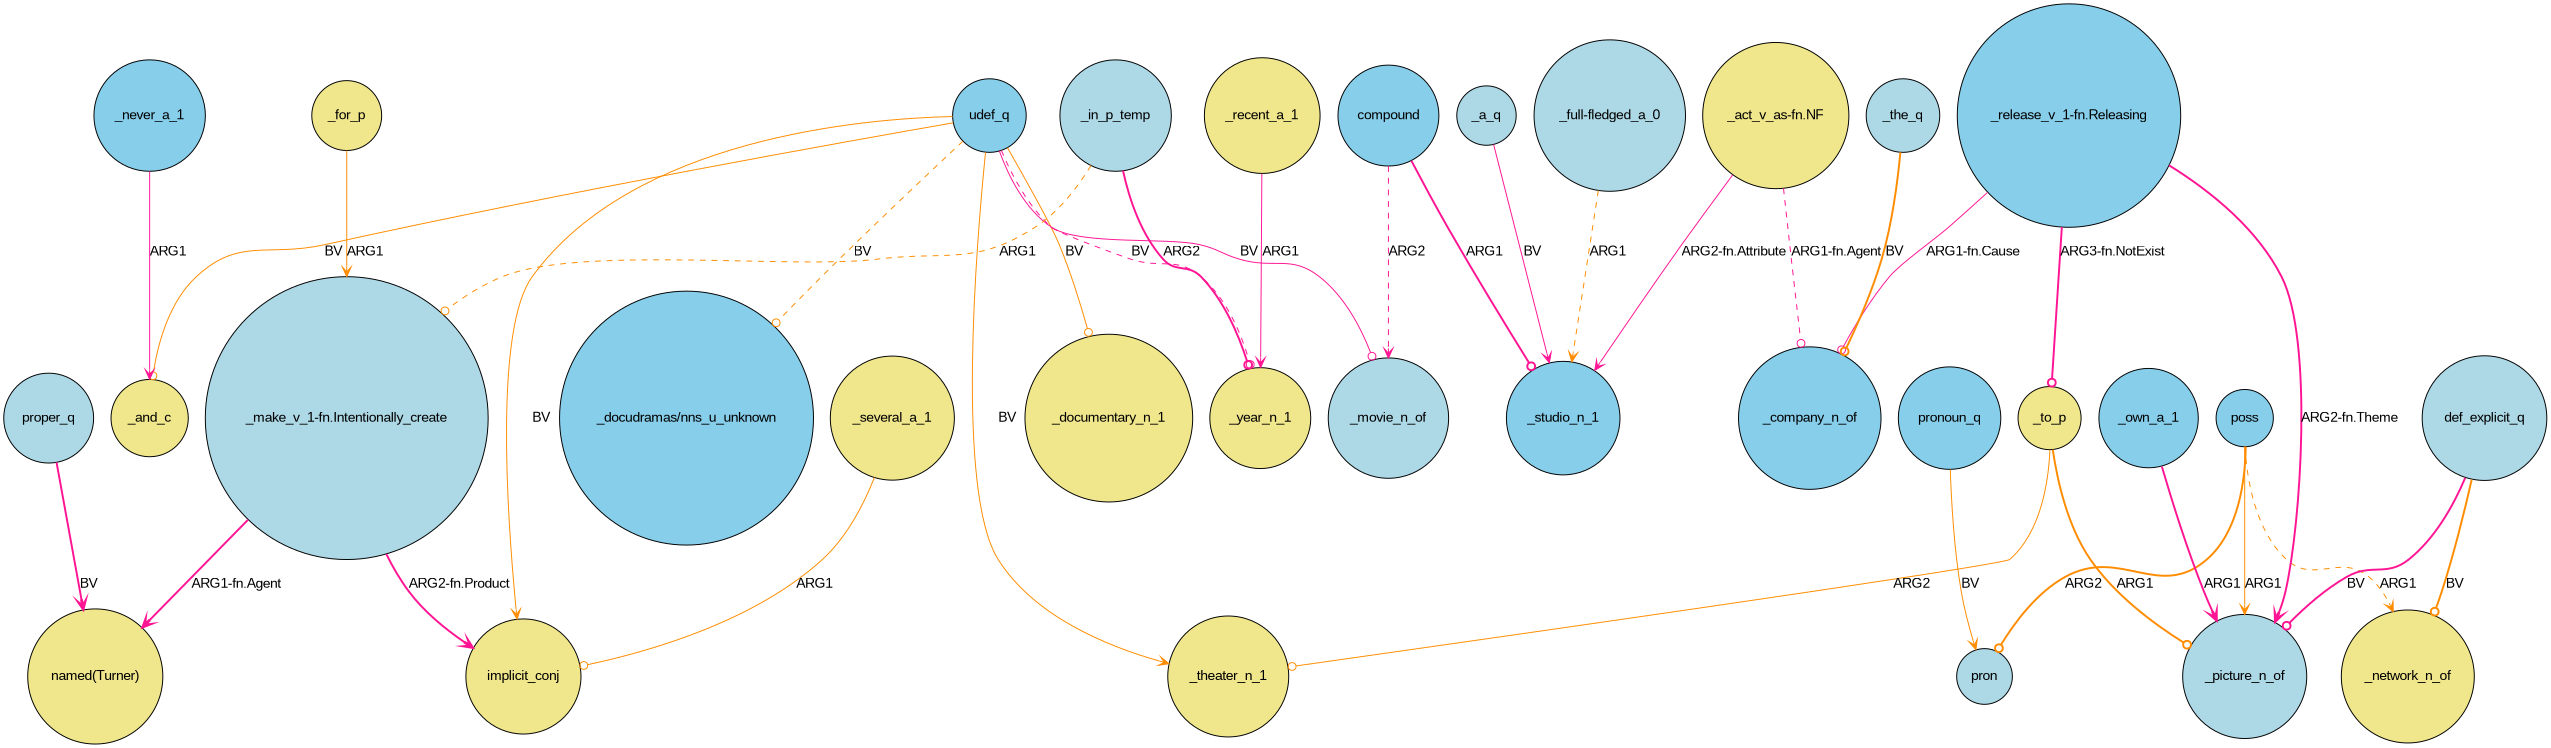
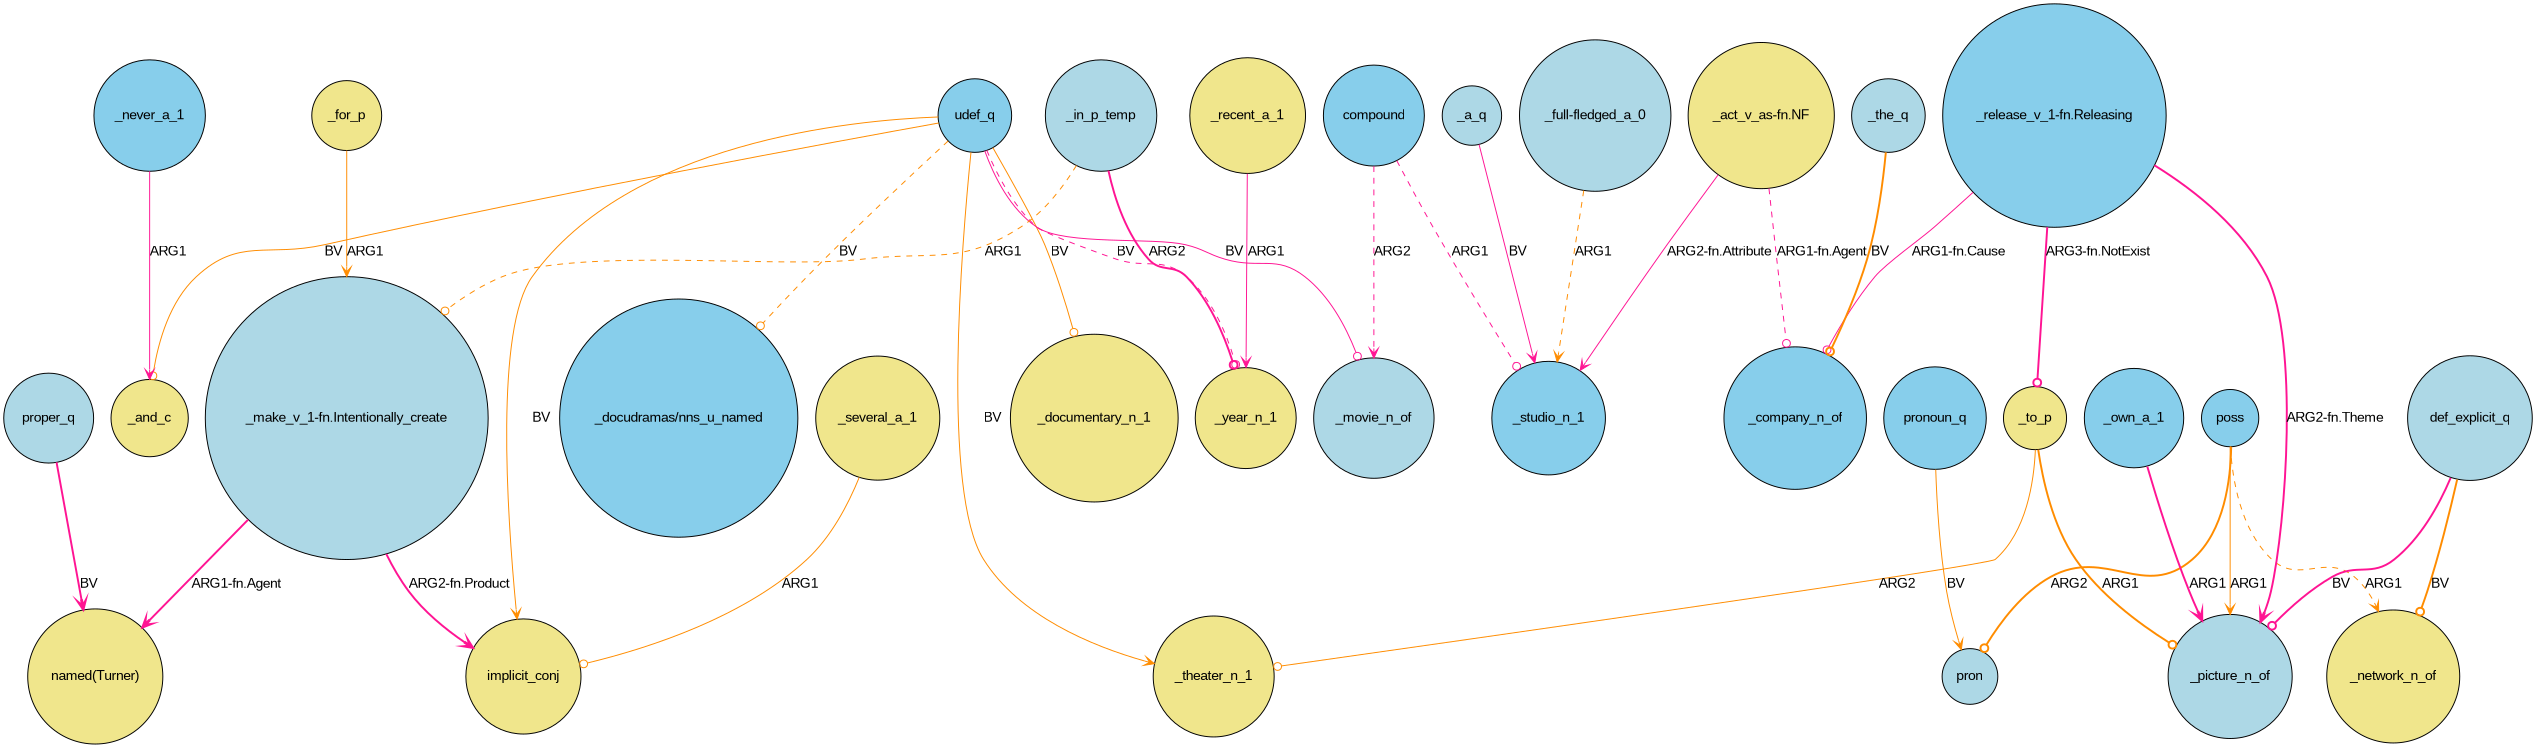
edge "compound" -> "_studio_n_1": style bold -> dashed
node "_docudramas/nns_u_unknown": label "_docudramas/nns_u_unknown" -> "_docudramas/nns_u_named"
